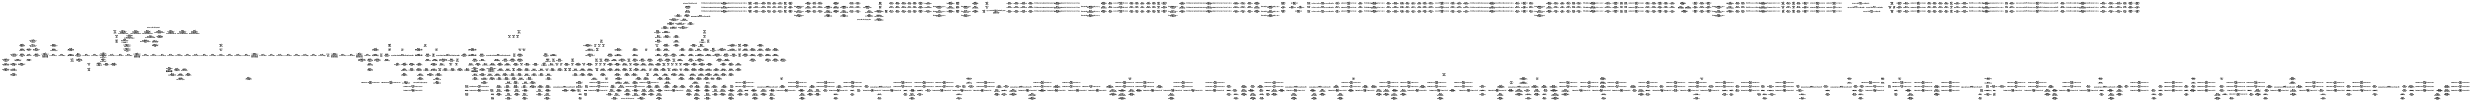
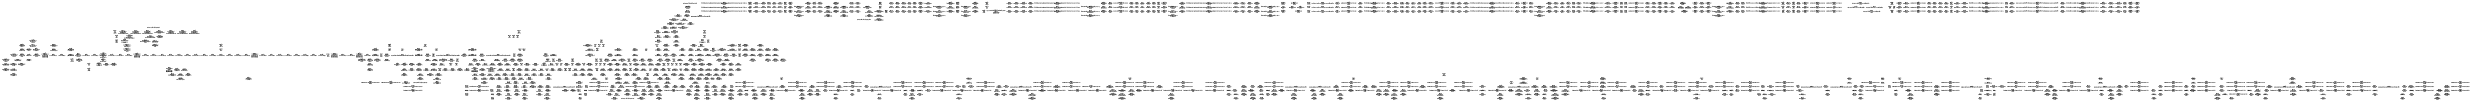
node "CE0x522f2e0": added
